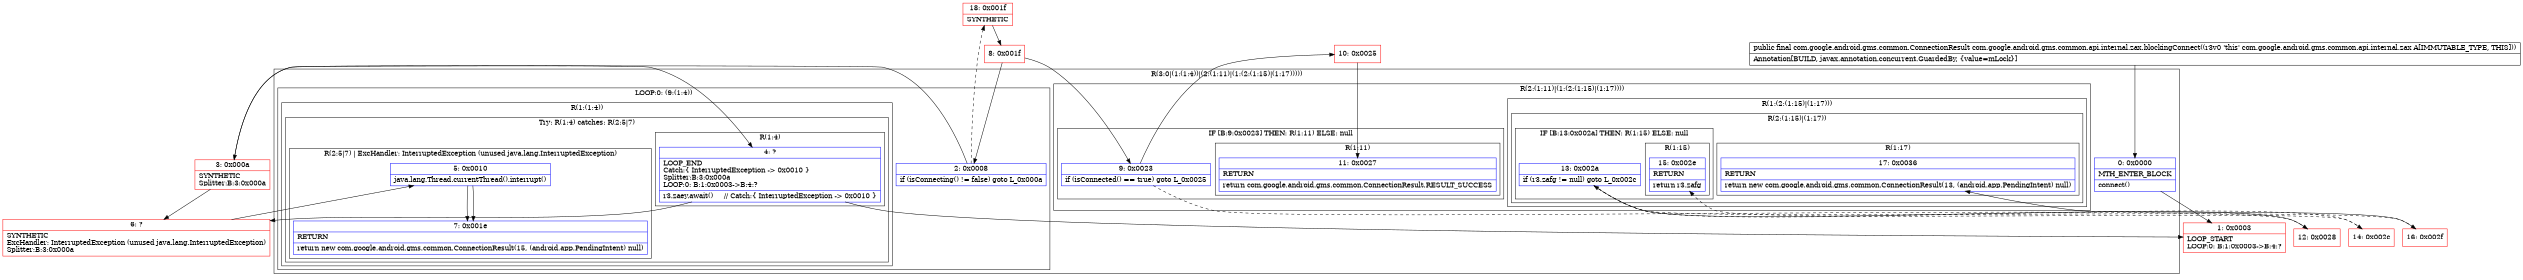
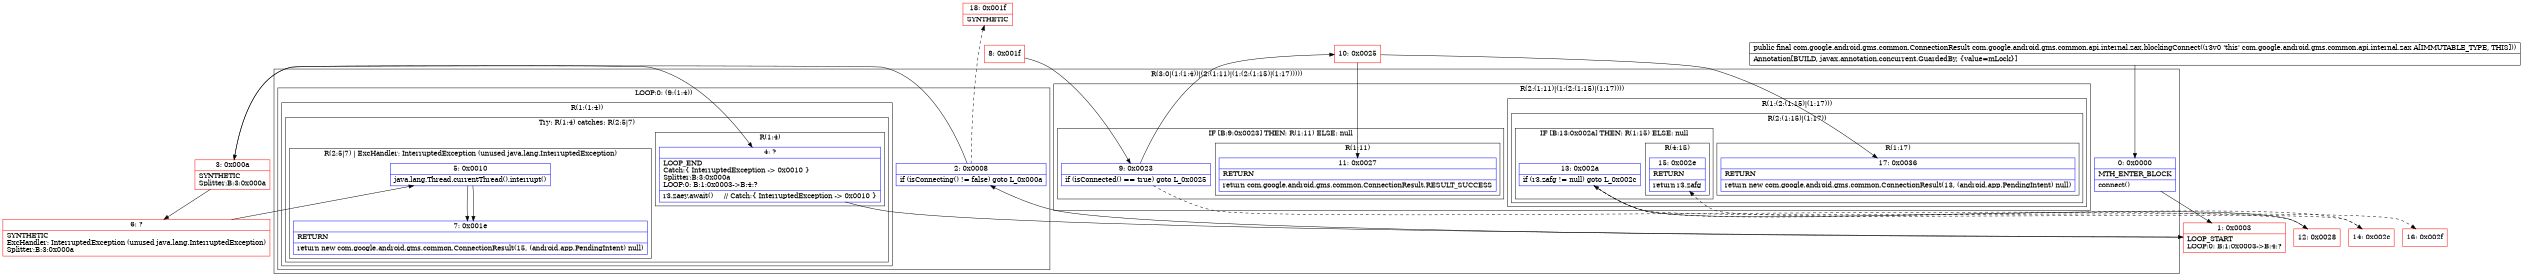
edge "18: 0x001f" -> "8: 0x001f": removed
edge "8: 0x001f" -> "2: 0x0008": now "1: 0x0003" -> "2: 0x0008"
cluster "R(1:15)": label "R(1:15)" -> "R(4:15)"
edge "16: 0x002f" -> "17: 0x0036": now "10: 0x0025" -> "17: 0x0036"
edge "4: ?" -> "6: ?": removed
